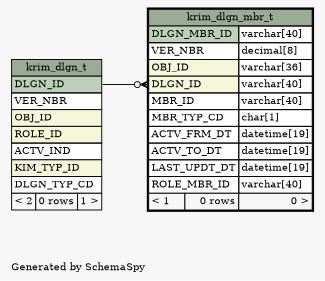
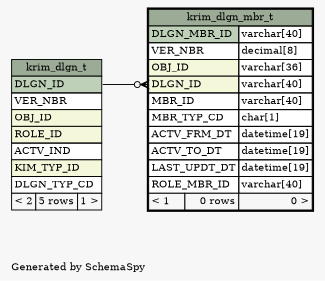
node "krim_dlgn_t": text "0 rows" -> "5 rows"
